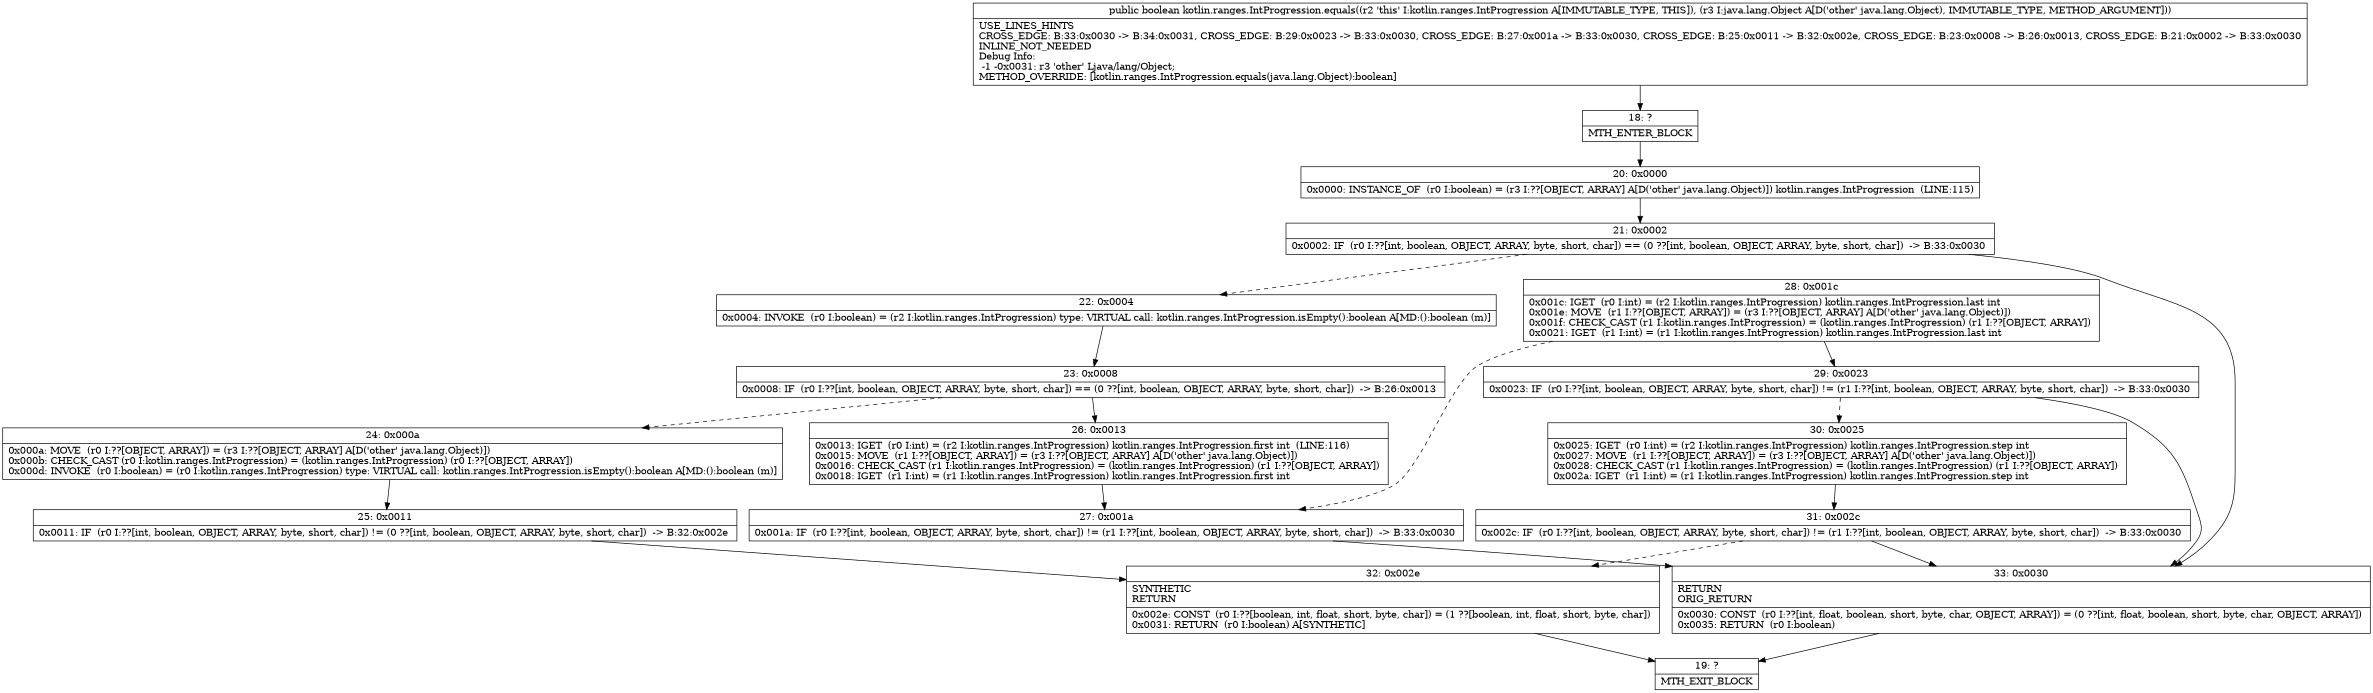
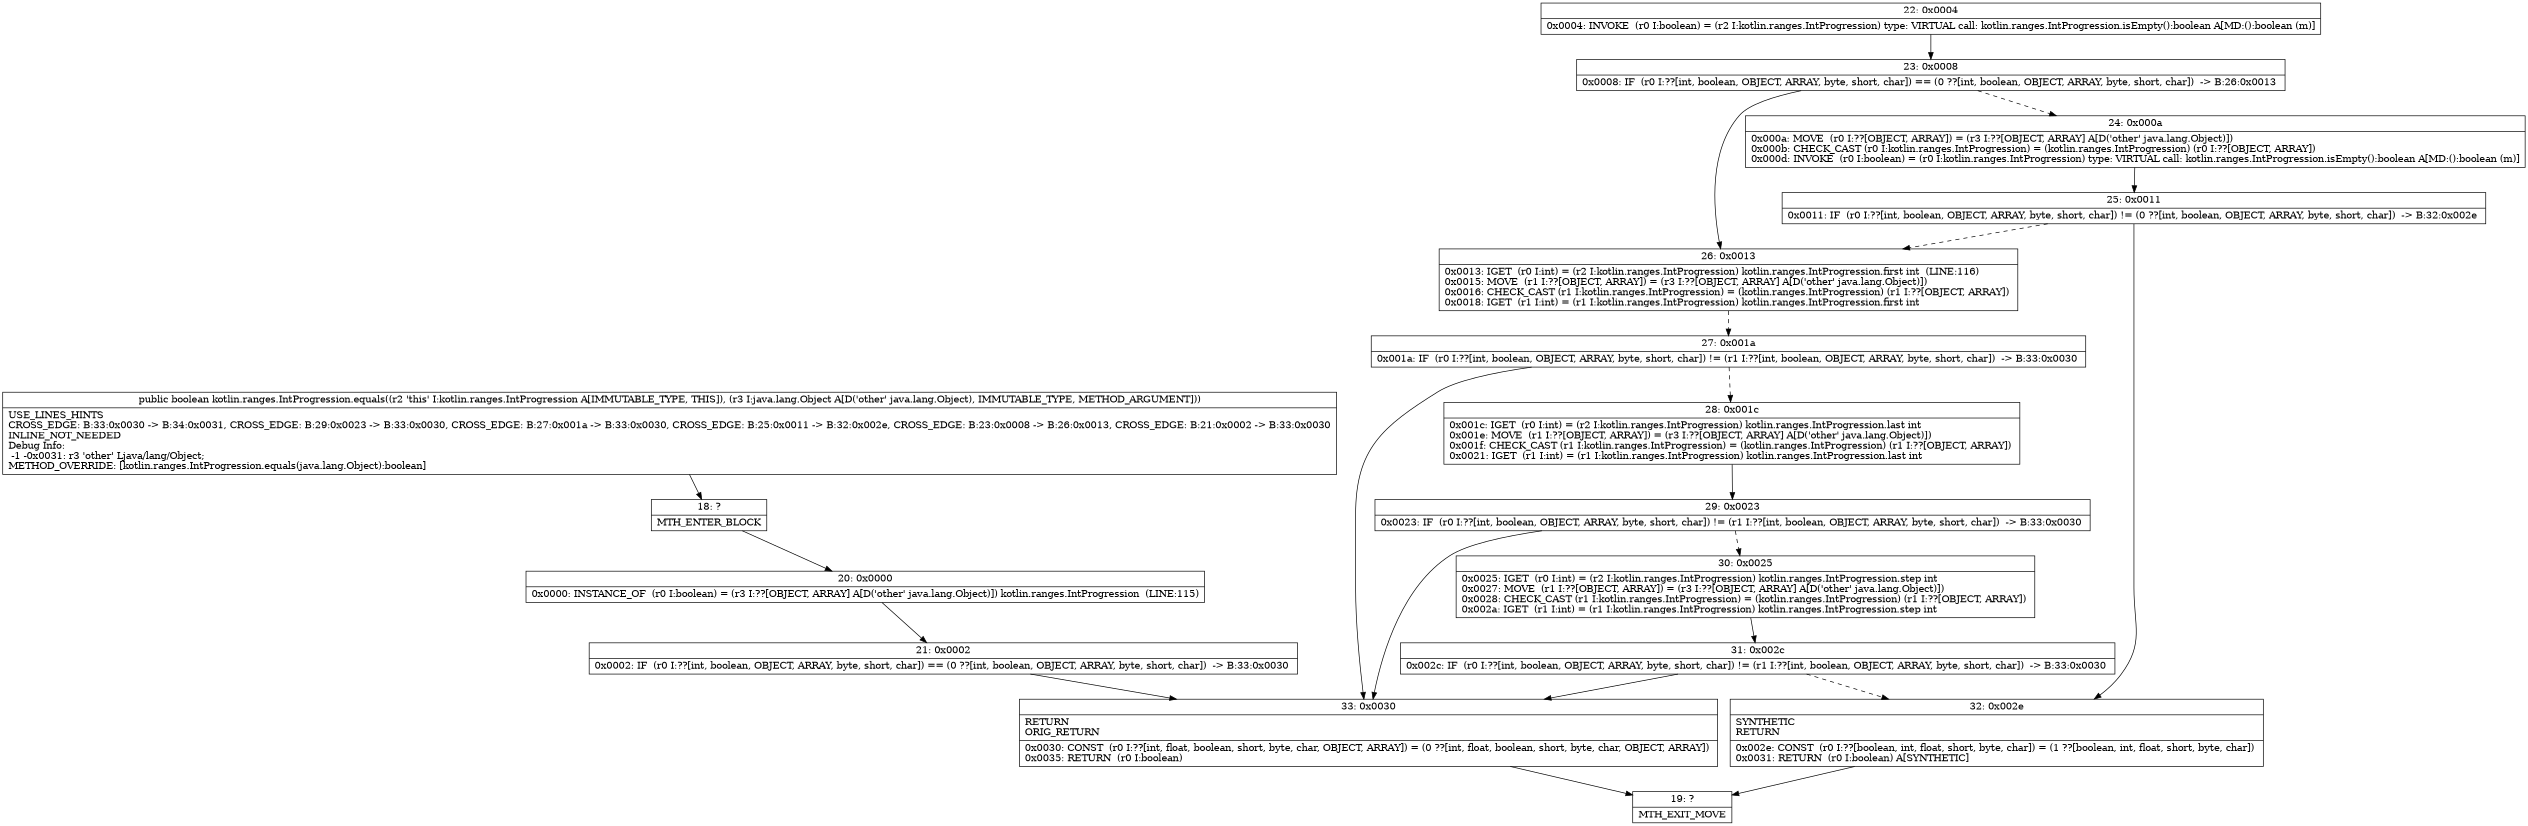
edge "25: 0x0011" -> "26: 0x0013": added
edge "21: 0x0002" -> "22: 0x0004": removed
edge "28: 0x001c" -> "27: 0x001a": reversed
edge "26: 0x0013" -> "27: 0x001a": style solid -> dashed
node "19: ?": text "MTH_EXIT_BLOCK" -> "MTH_EXIT_MOVE"
